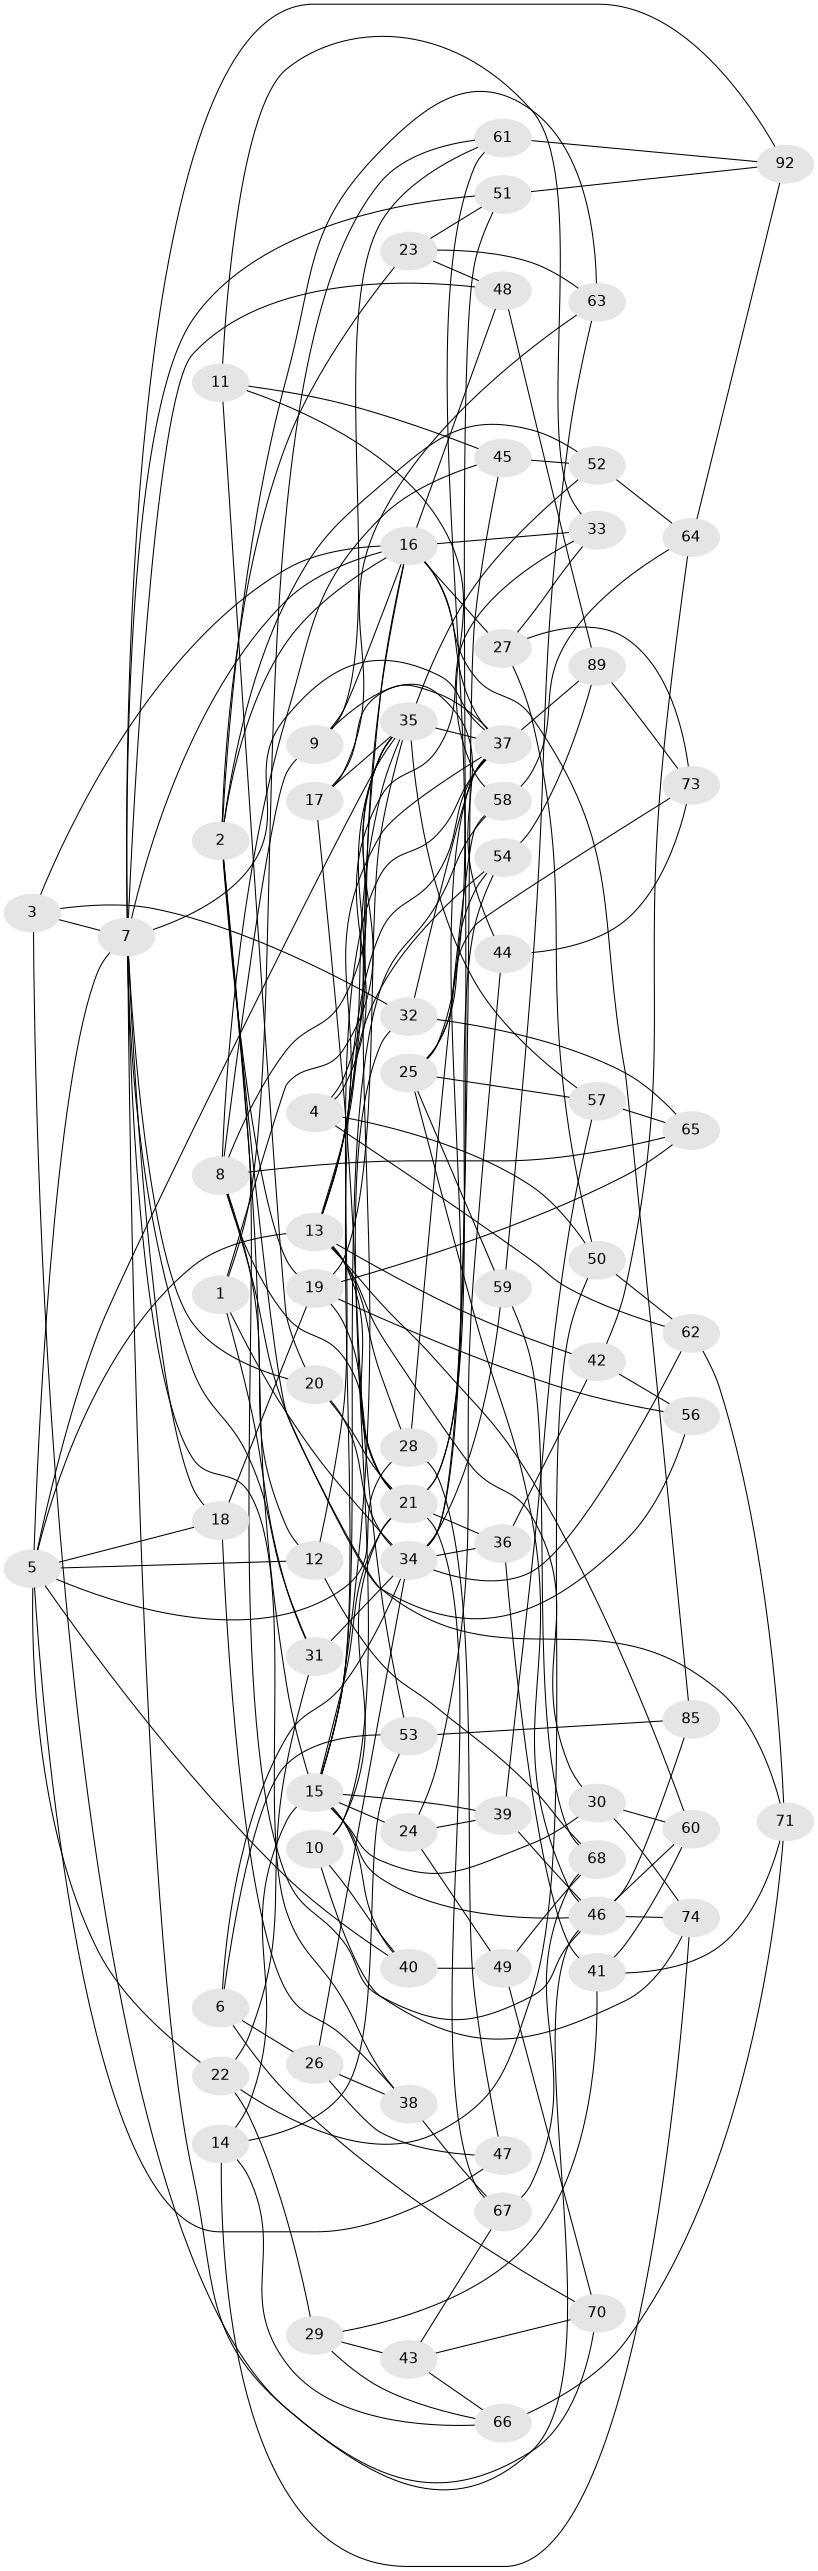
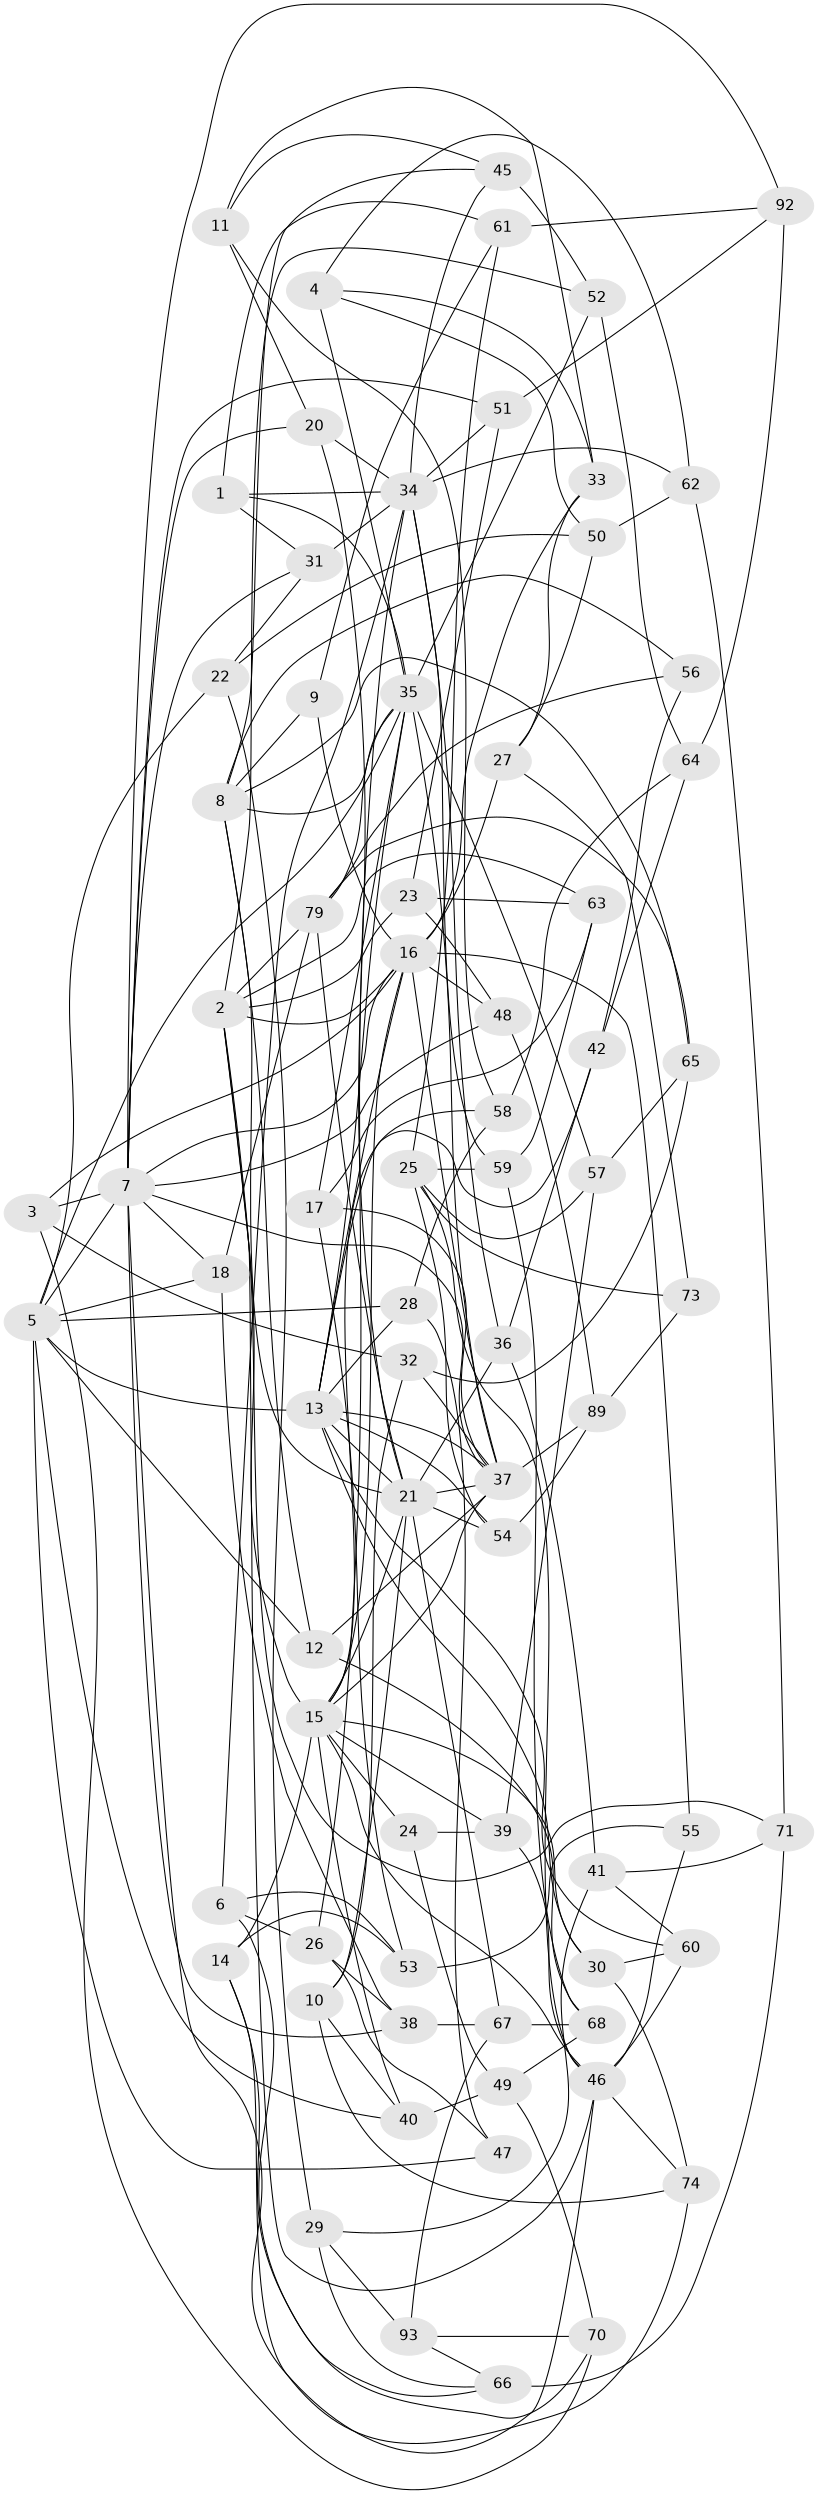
node "44": removed
node "19": label "19" -> "79"
node "85": label "85" -> "55"
node "43": label "43" -> "93"
